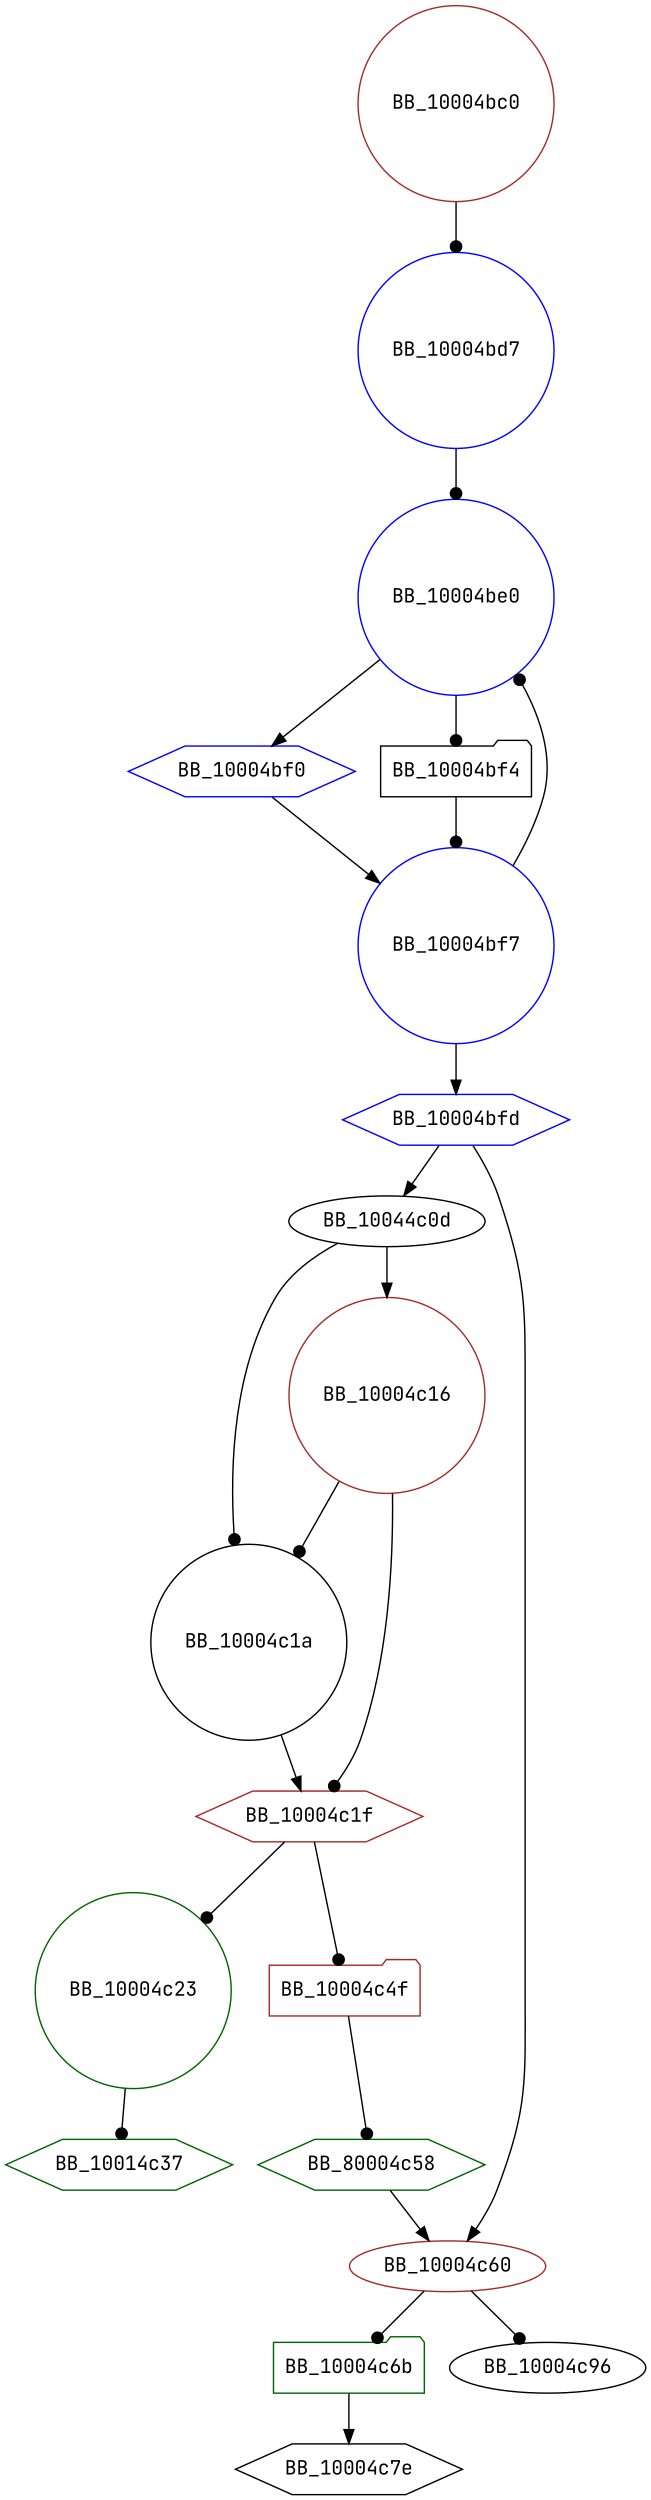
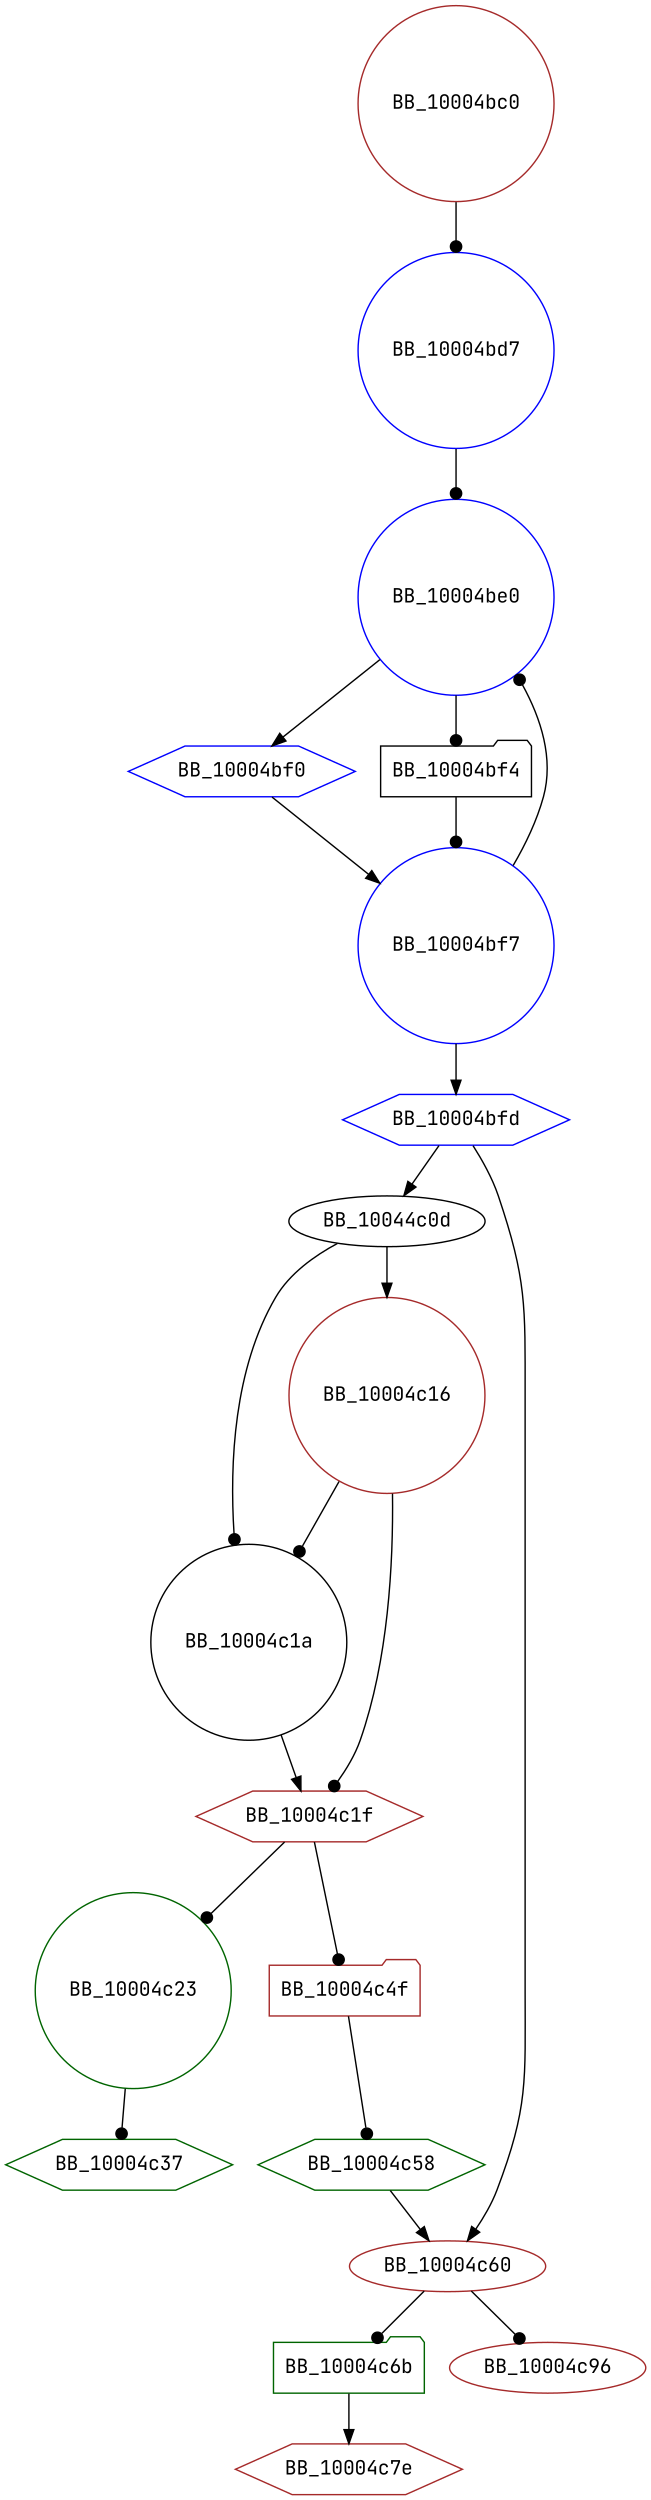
node "BB_10014c37": label "BB_10014c37" -> "BB_10004c37"
node "BB_80004c58": label "BB_80004c58" -> "BB_10004c58"
node "BB_10004c96": color black -> brown
node "BB_10004c7e": color black -> brown
